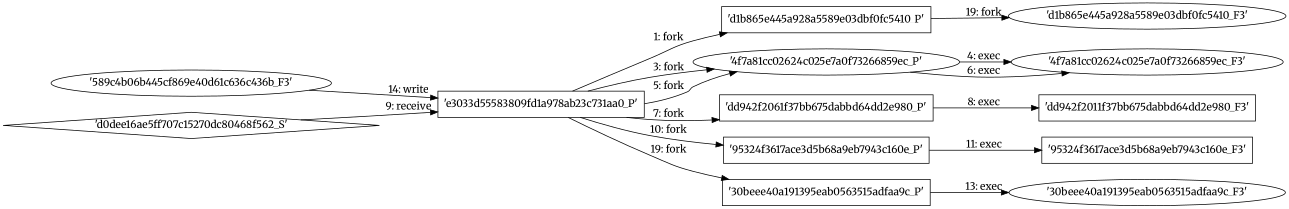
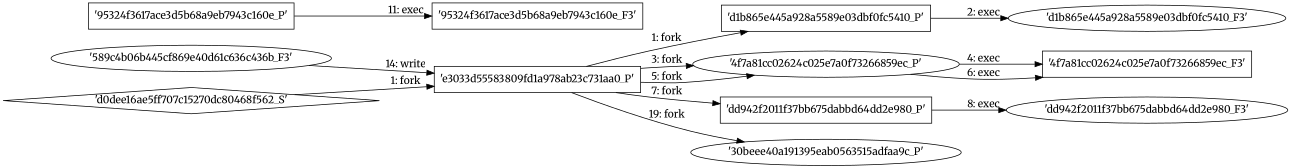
edge "'d1b865e445a928a5589e03dbf0fc5410_P'" -> "'d1b865e445a928a5589e03dbf0fc5410_F3'": label "19: fork" -> "2: exec"
node "'4f7a81cc02624c025e7a0f73266859ec_F3'": shape ellipse -> box
edge "'d0dee16ae5ff707c15270dc80468f562_S'" -> "'e3033d55583809fd1a978ab23c731aa0_P'": label "9: receive" -> "1: fork"
node "'dd942f2061f37bb675dabbd64dd2e980_P'": label "'dd942f2061f37bb675dabbd64dd2e980_P'" -> "'dd942f2011f37bb675dabbd64dd2e980_P'"
node "'dd942f2011f37bb675dabbd64dd2e980_F3'": shape box -> ellipse
edge "'e3033d55583809fd1a978ab23c731aa0_P'" -> "'95324f3617ace3d5b68a9eb7943c160e_P'": removed, label "10: fork"
node "'30beee40a191395eab0563515adfaa9c_P'": shape box -> ellipse
node "'30beee40a191395eab0563515adfaa9c_F3'": removed
